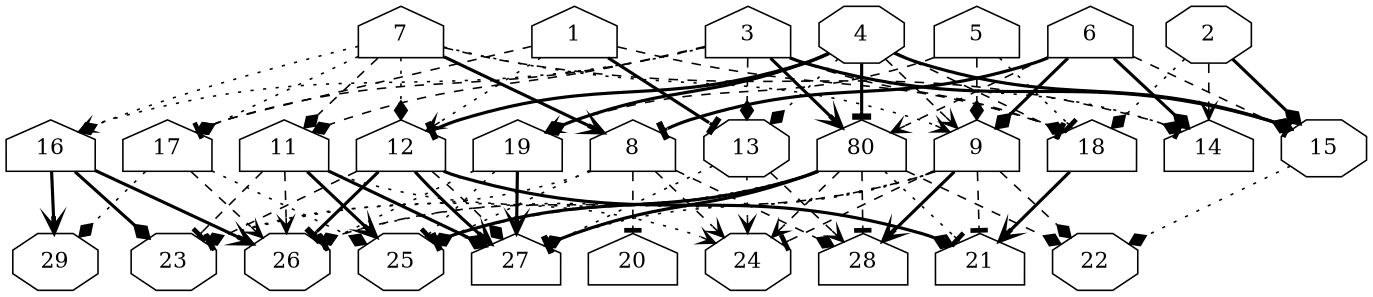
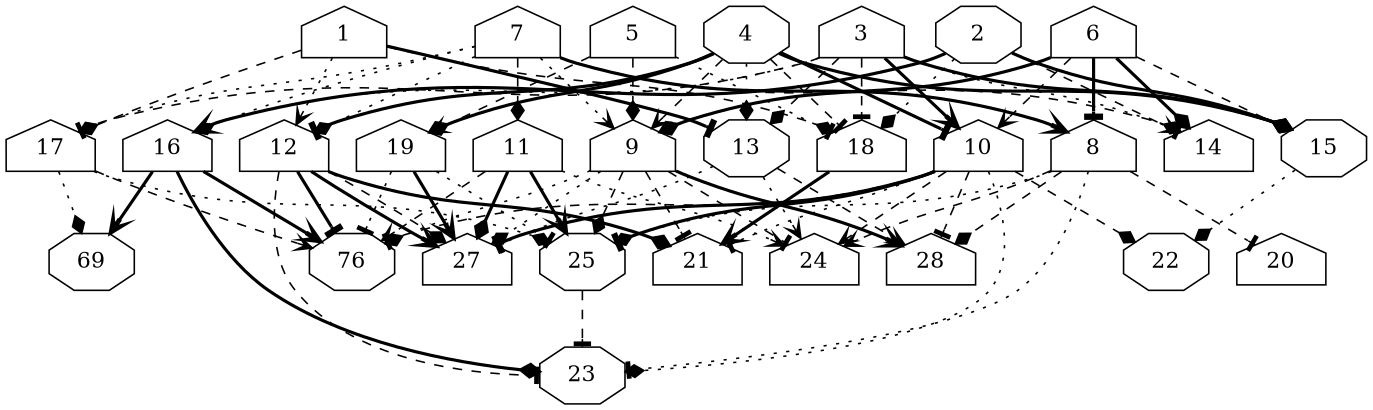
edge "6" -> "15": arrowhead tee -> diamond
edge "2" -> "16": added
edge "3" -> "11": removed
node "80": label "80" -> "10"
edge "9" -> "22": removed
edge "11" -> "23": now "25" -> "23"
node "29": label "29" -> "69"
node "26": label "26" -> "76"
node "24": shape octagon -> house
